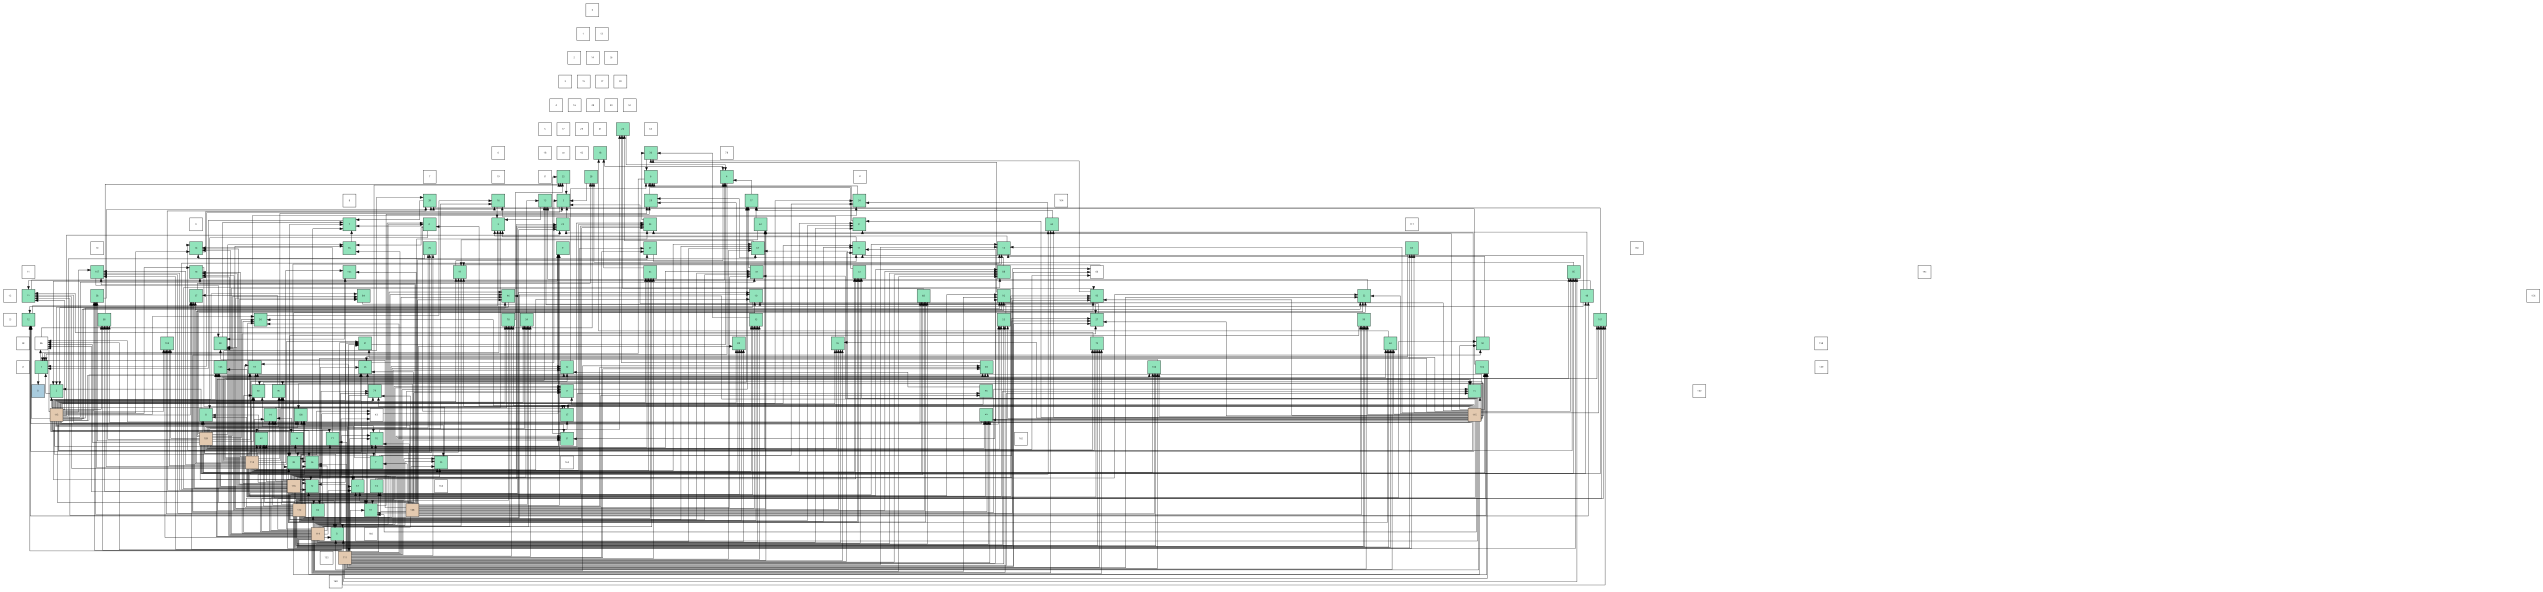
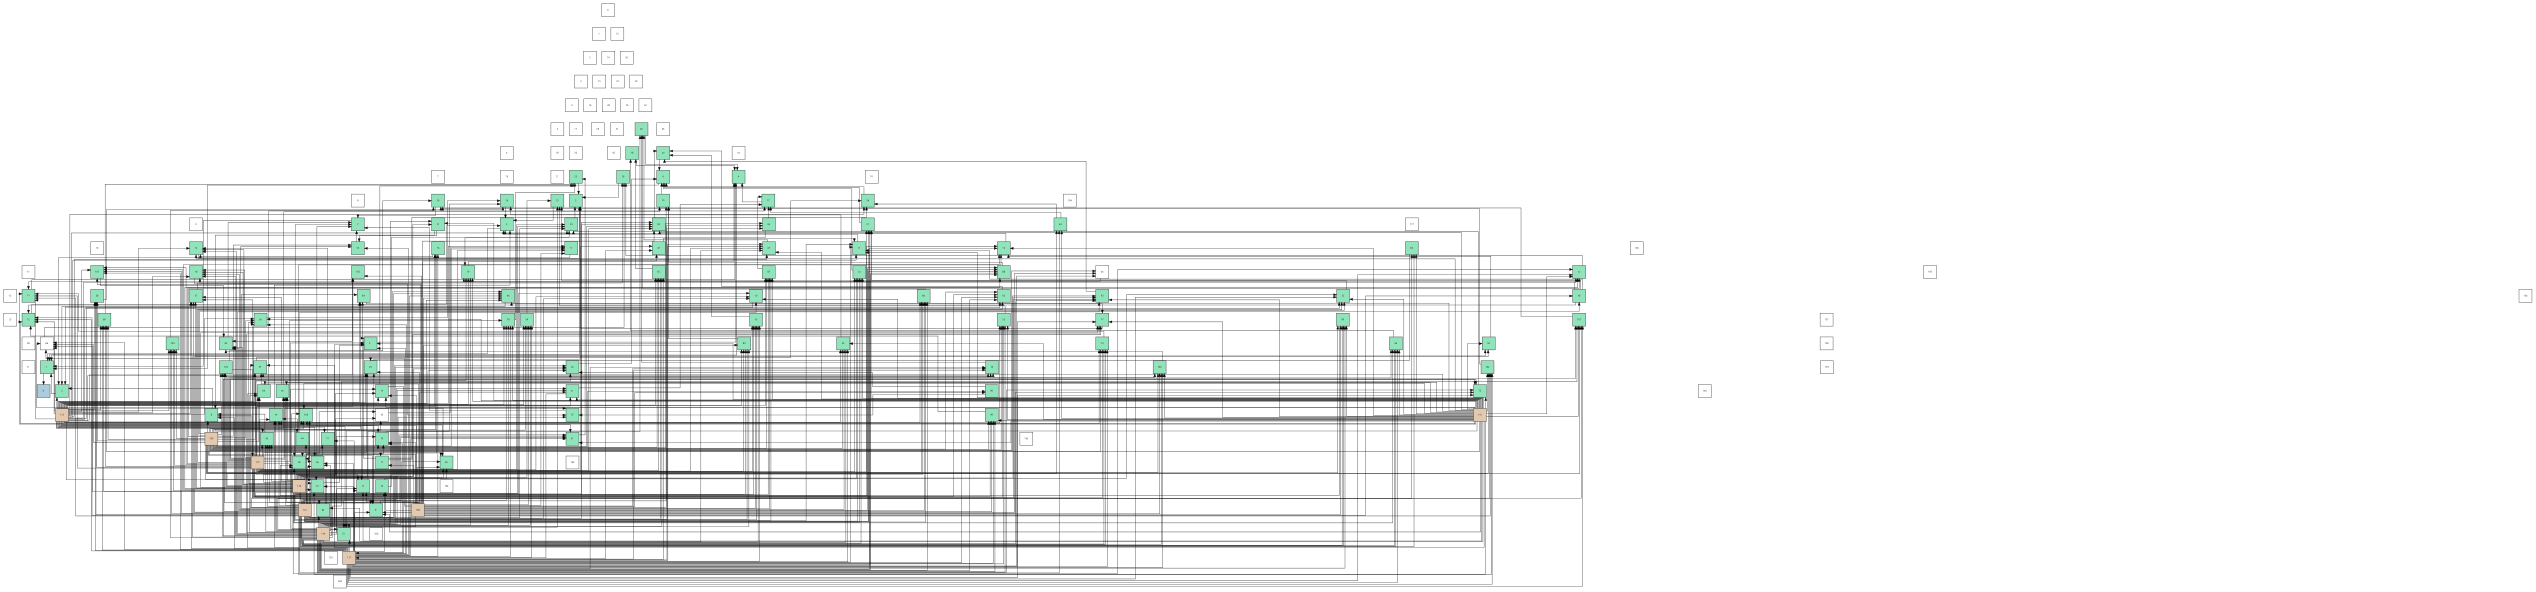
node "157": added
edge "110" -> "103": reversed
edge "111" -> "61": reversed
